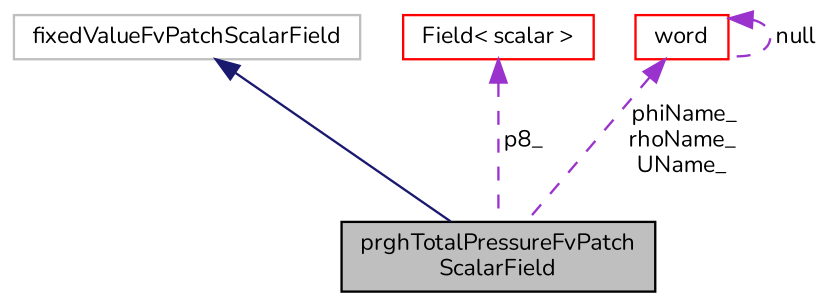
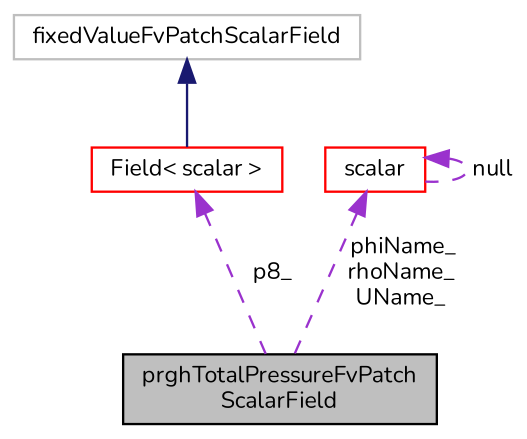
node "word": label "word" -> "scalar"
edge "prghTotalPressureFvPatch ScalarField" -> "fixedValueFvPatchScalarField": now "Field< scalar >" -> "fixedValueFvPatchScalarField"
